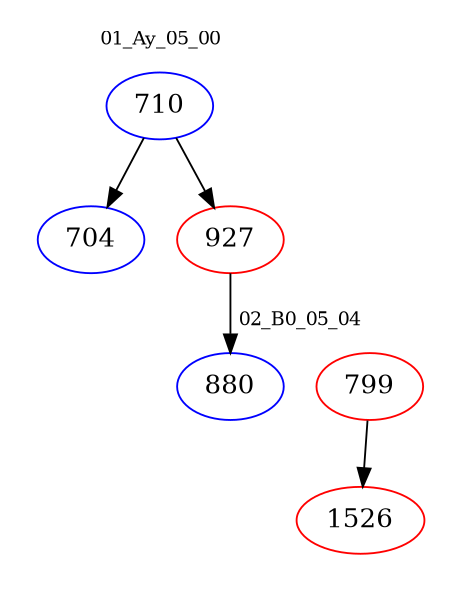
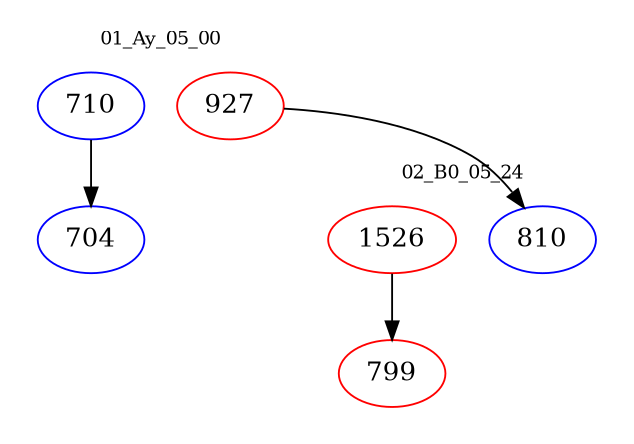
edge "710" -> "927": removed
cluster "02_B0_05_04": label "02_B0_05_04" -> "02_B0_05_24"
node "880": label "880" -> "810"
edge "799" -> "1526": reversed
